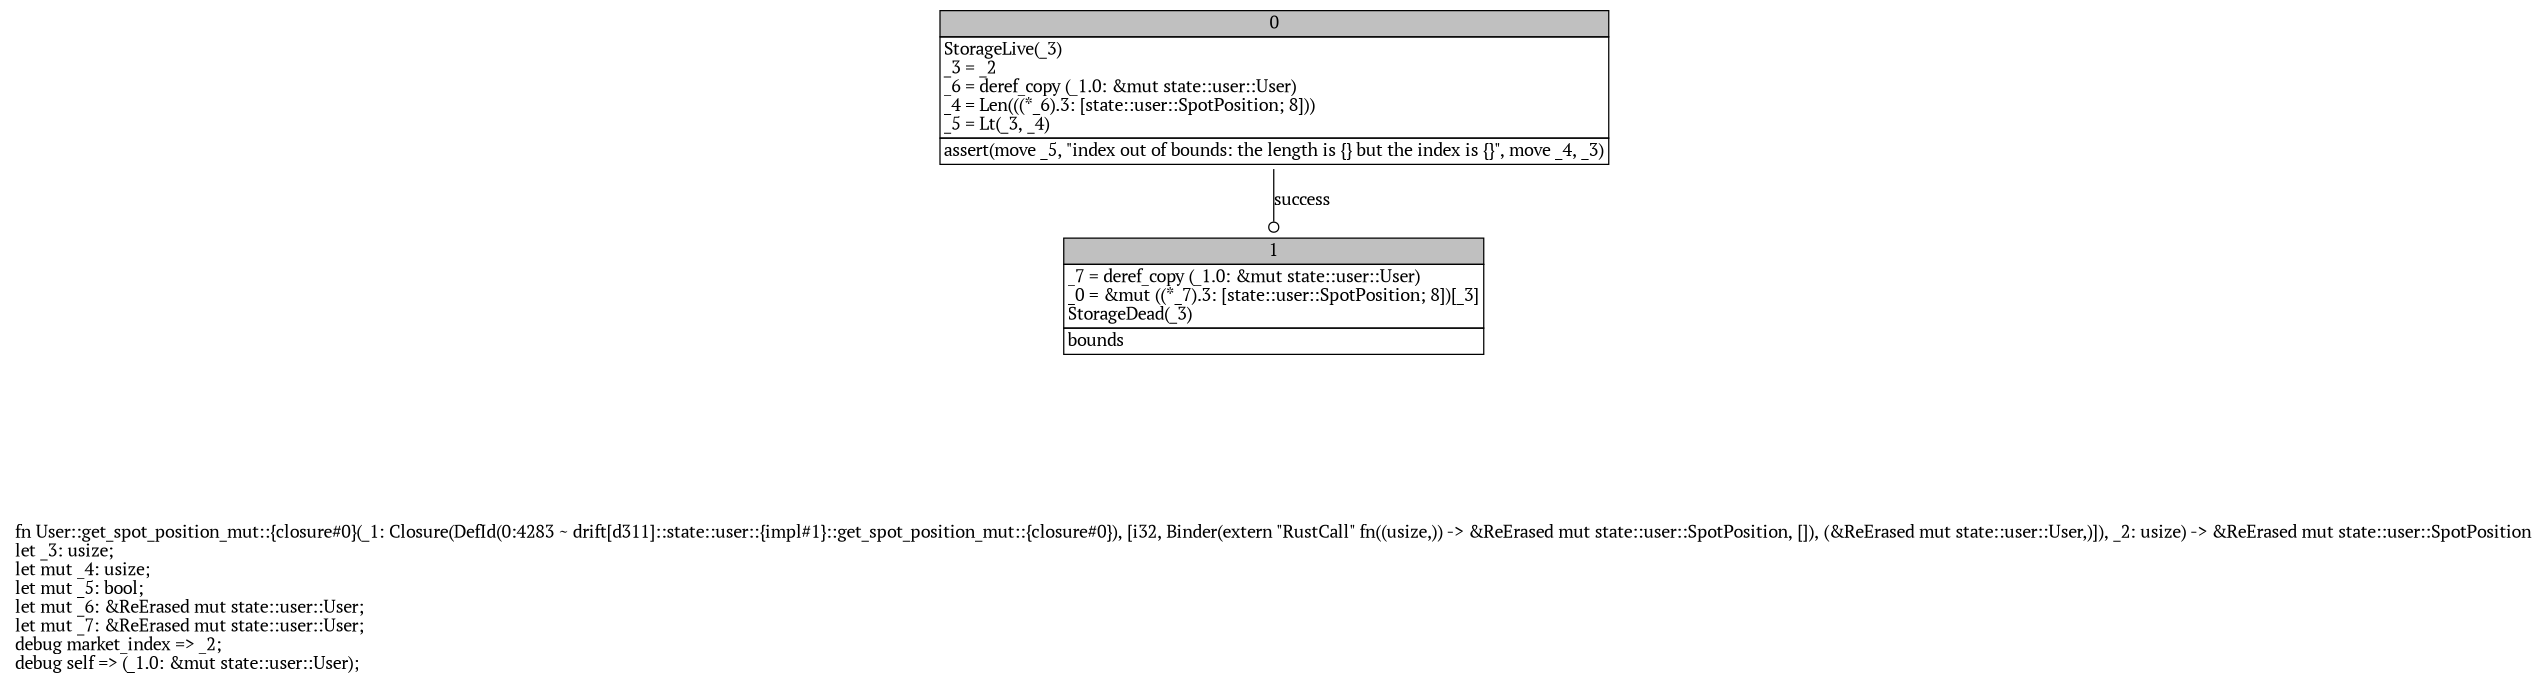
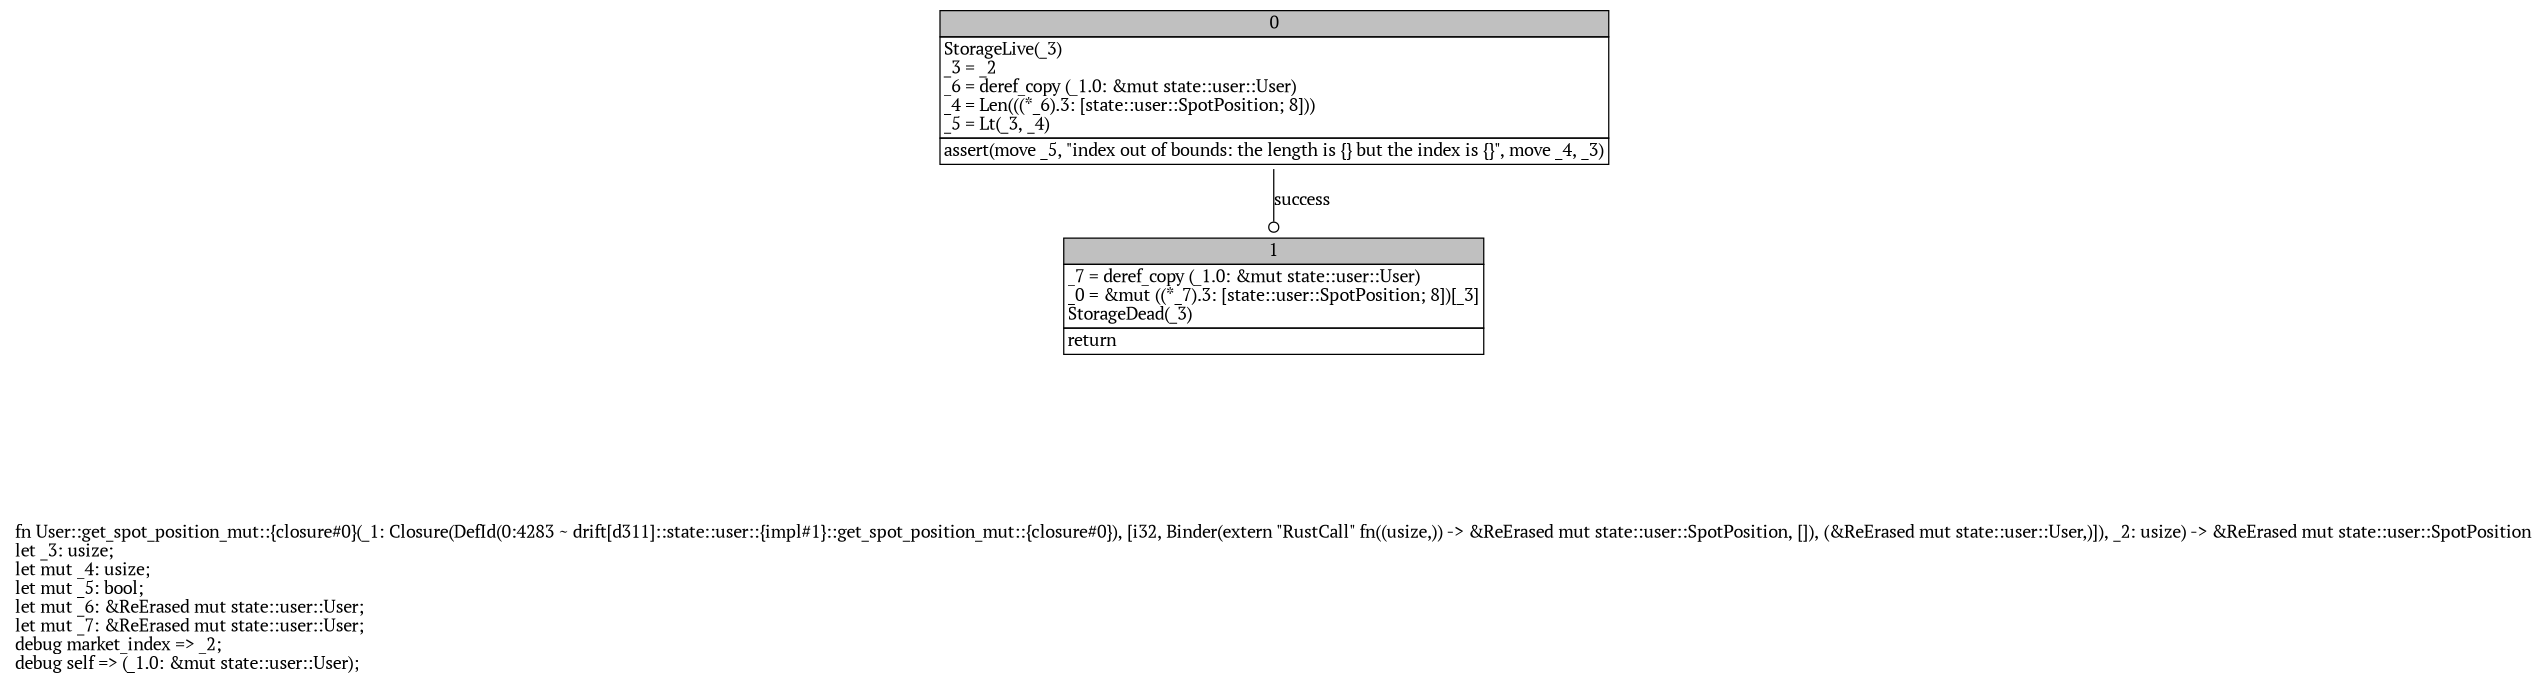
node "1": text "bounds" -> "return"
